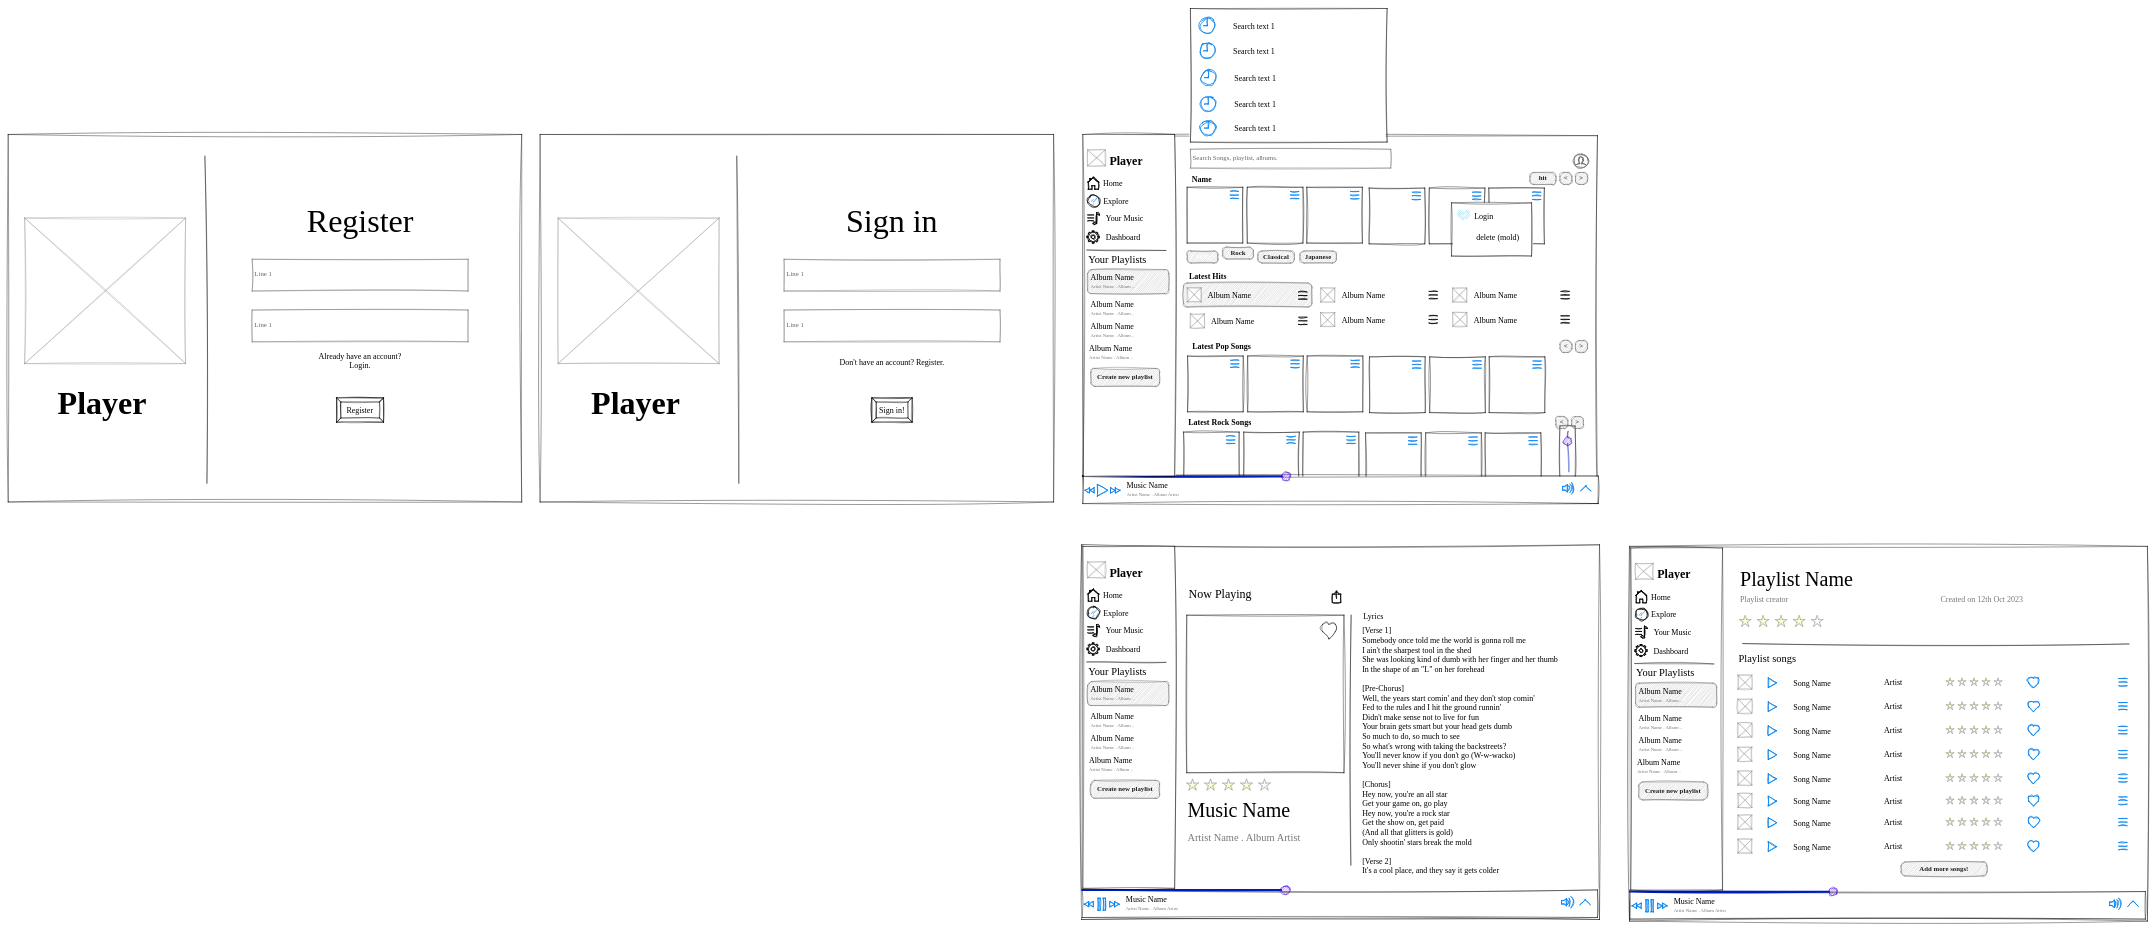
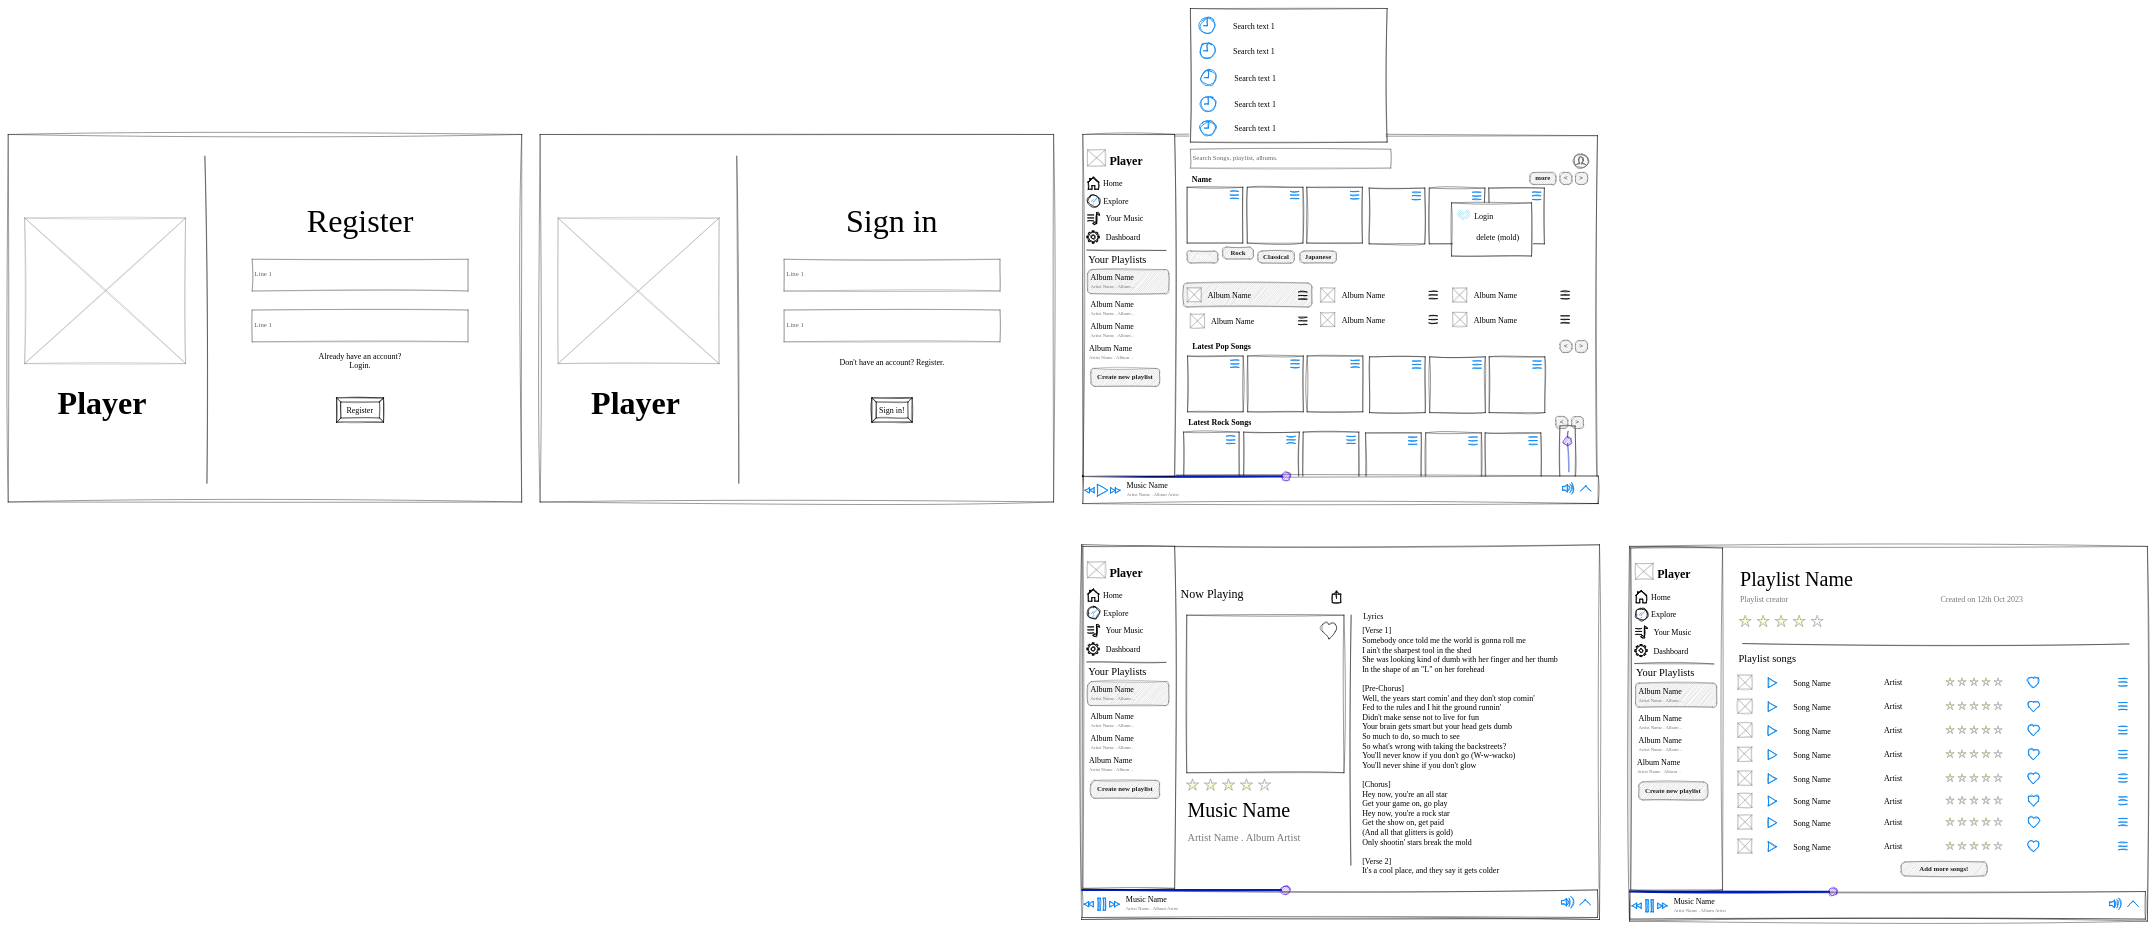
node "hit": label "hit" -> "more"
node "Latest Hits": removed
node "Now Playing": moved (1241, 598) -> (1233, 598)
